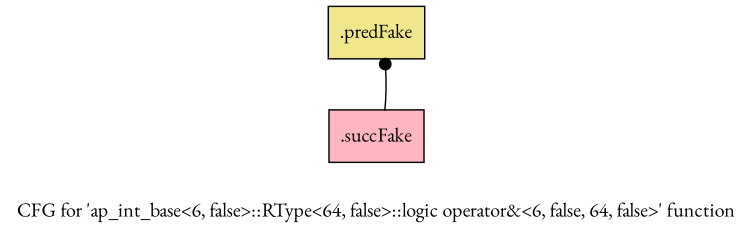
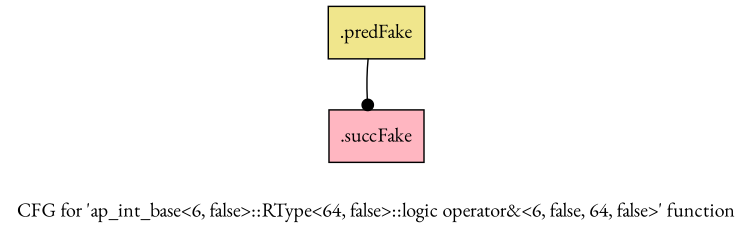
edge ".succFake" -> ".predFake": reversed
